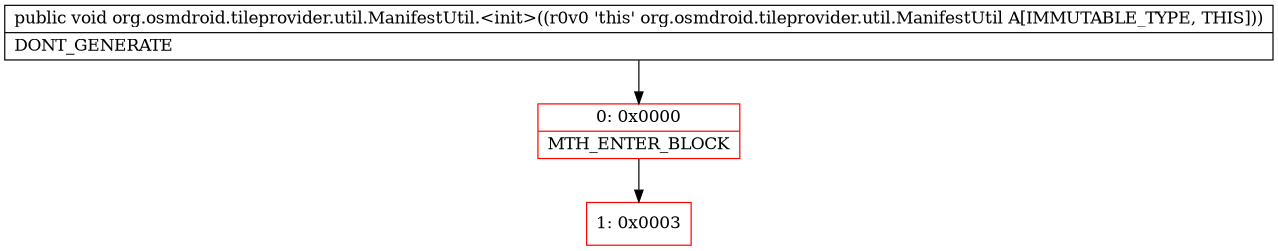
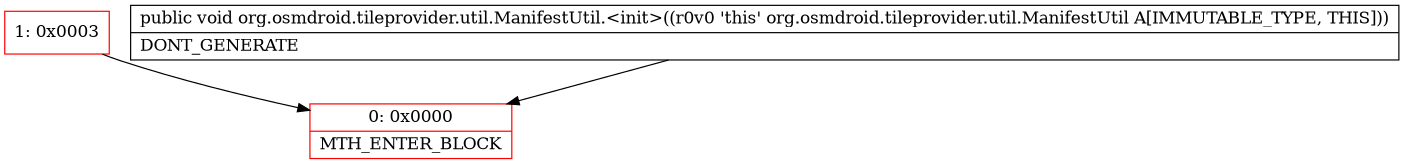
edge "0: 0x0000" -> "1: 0x0003": reversed
